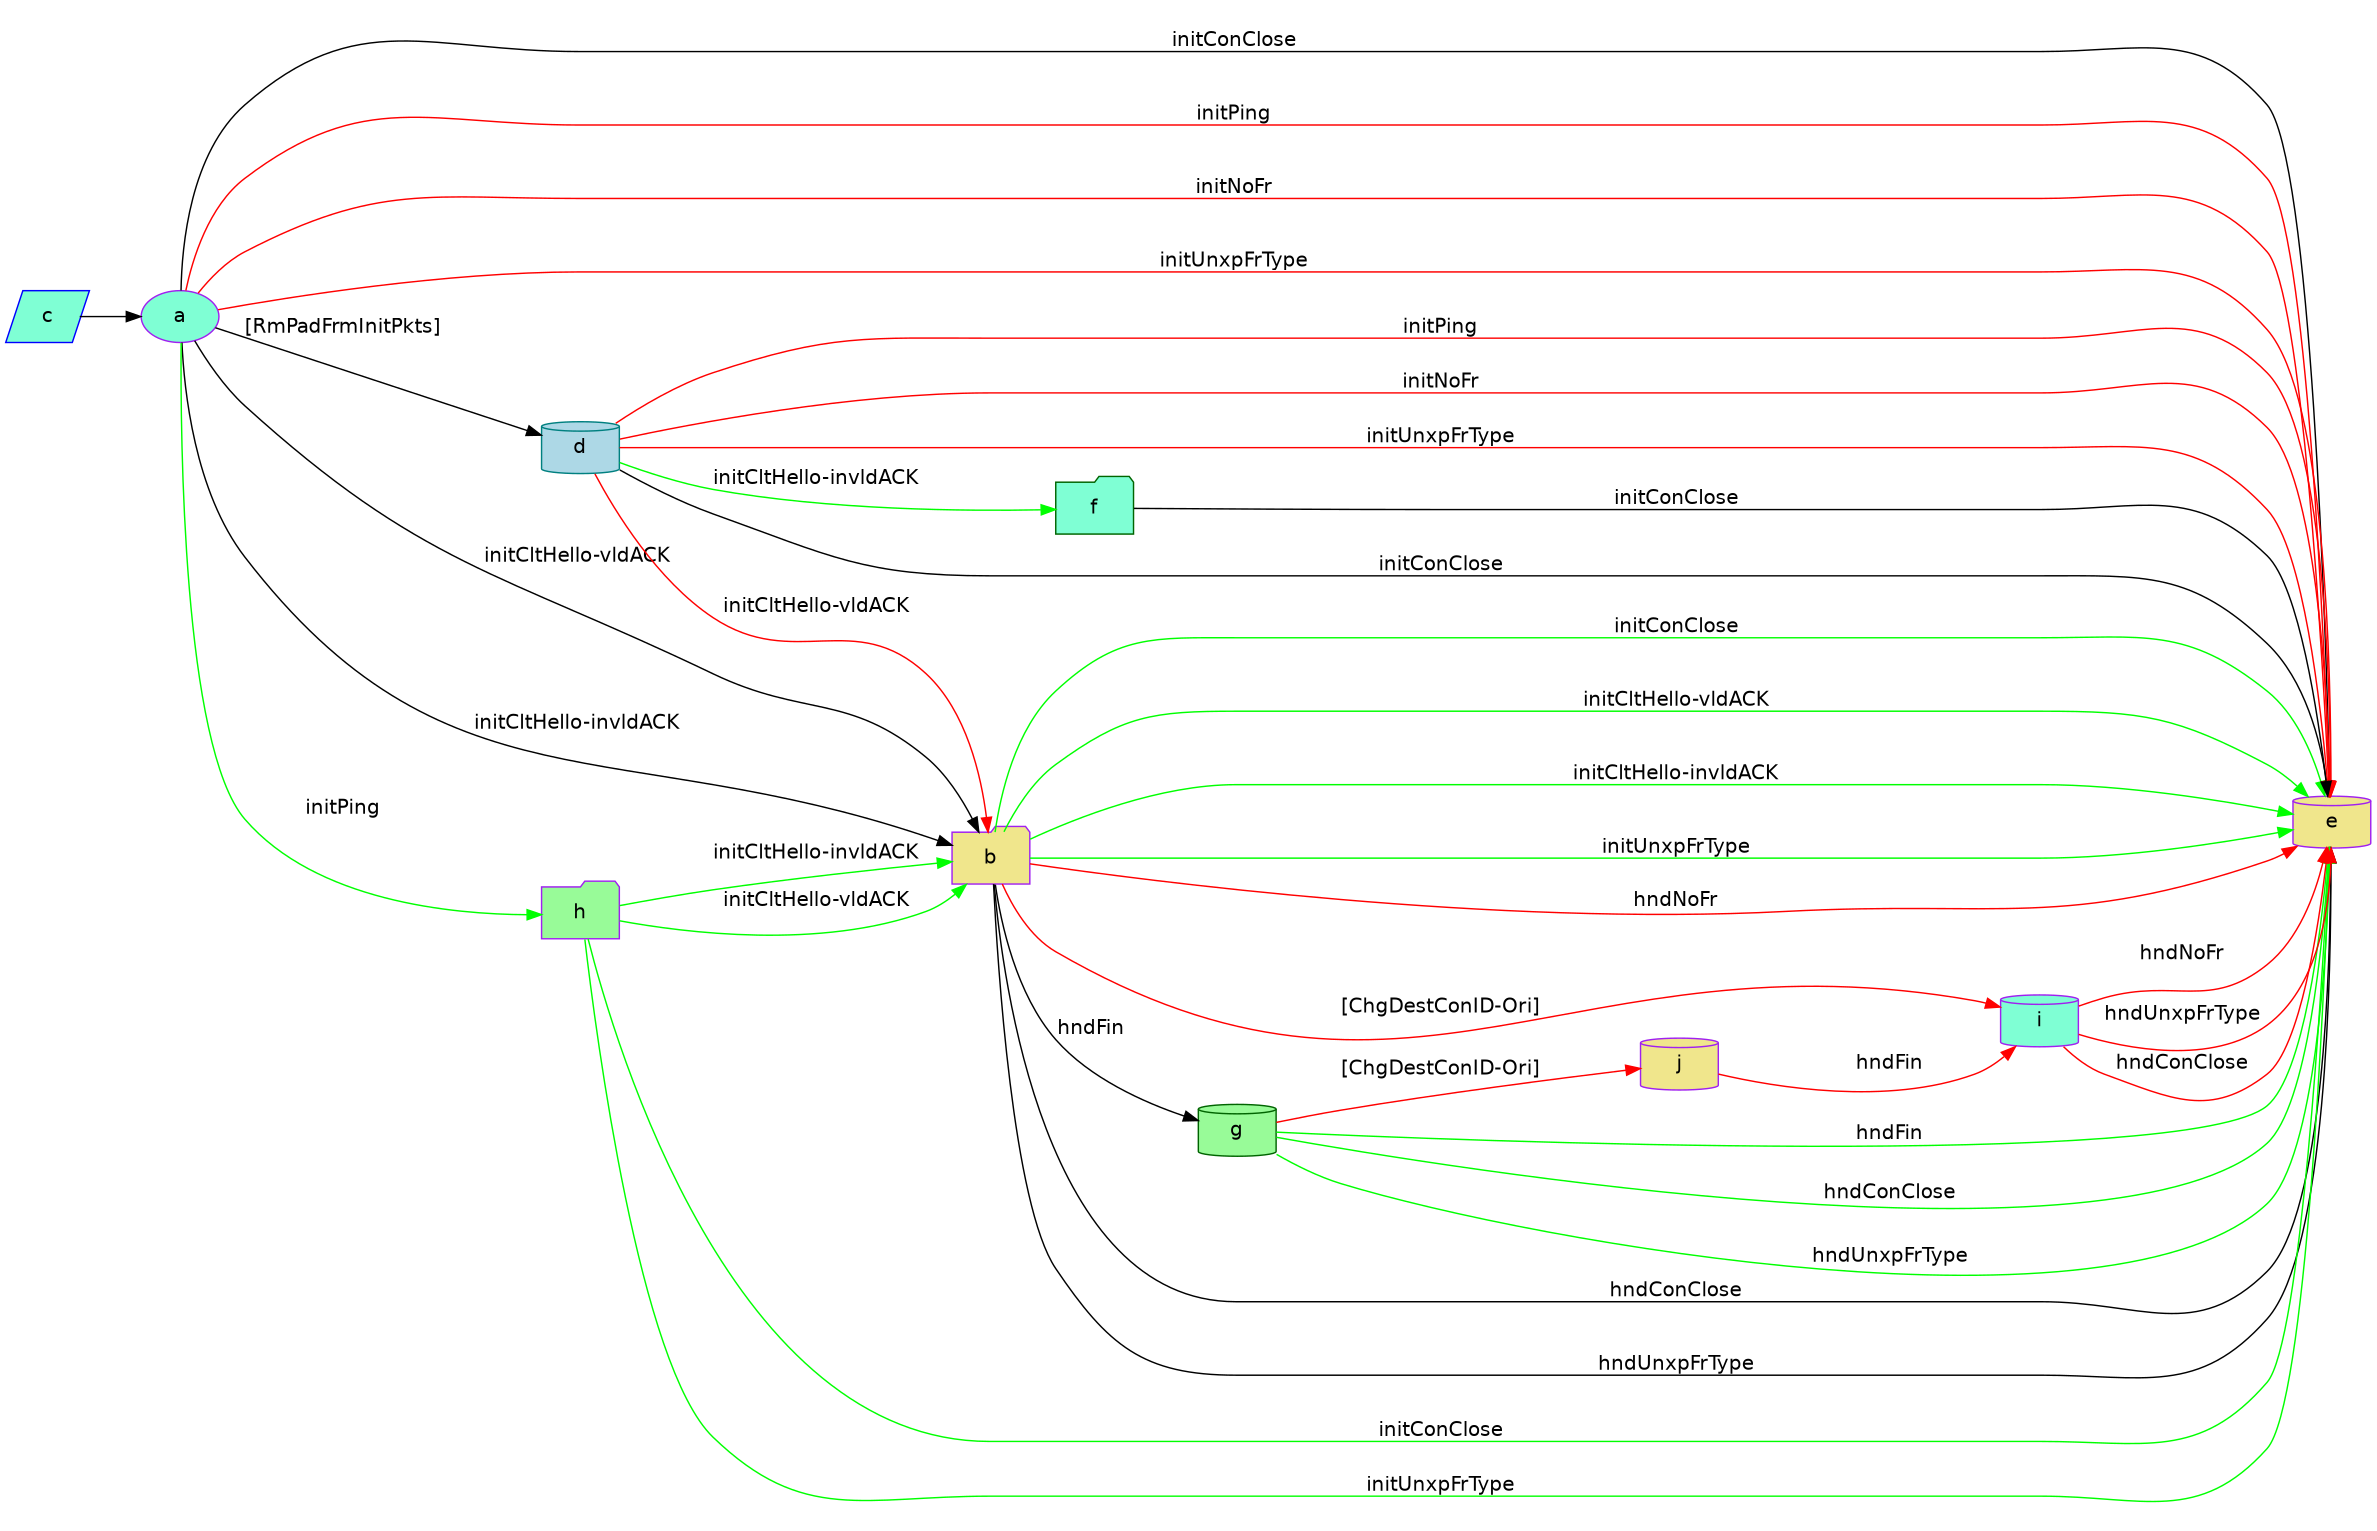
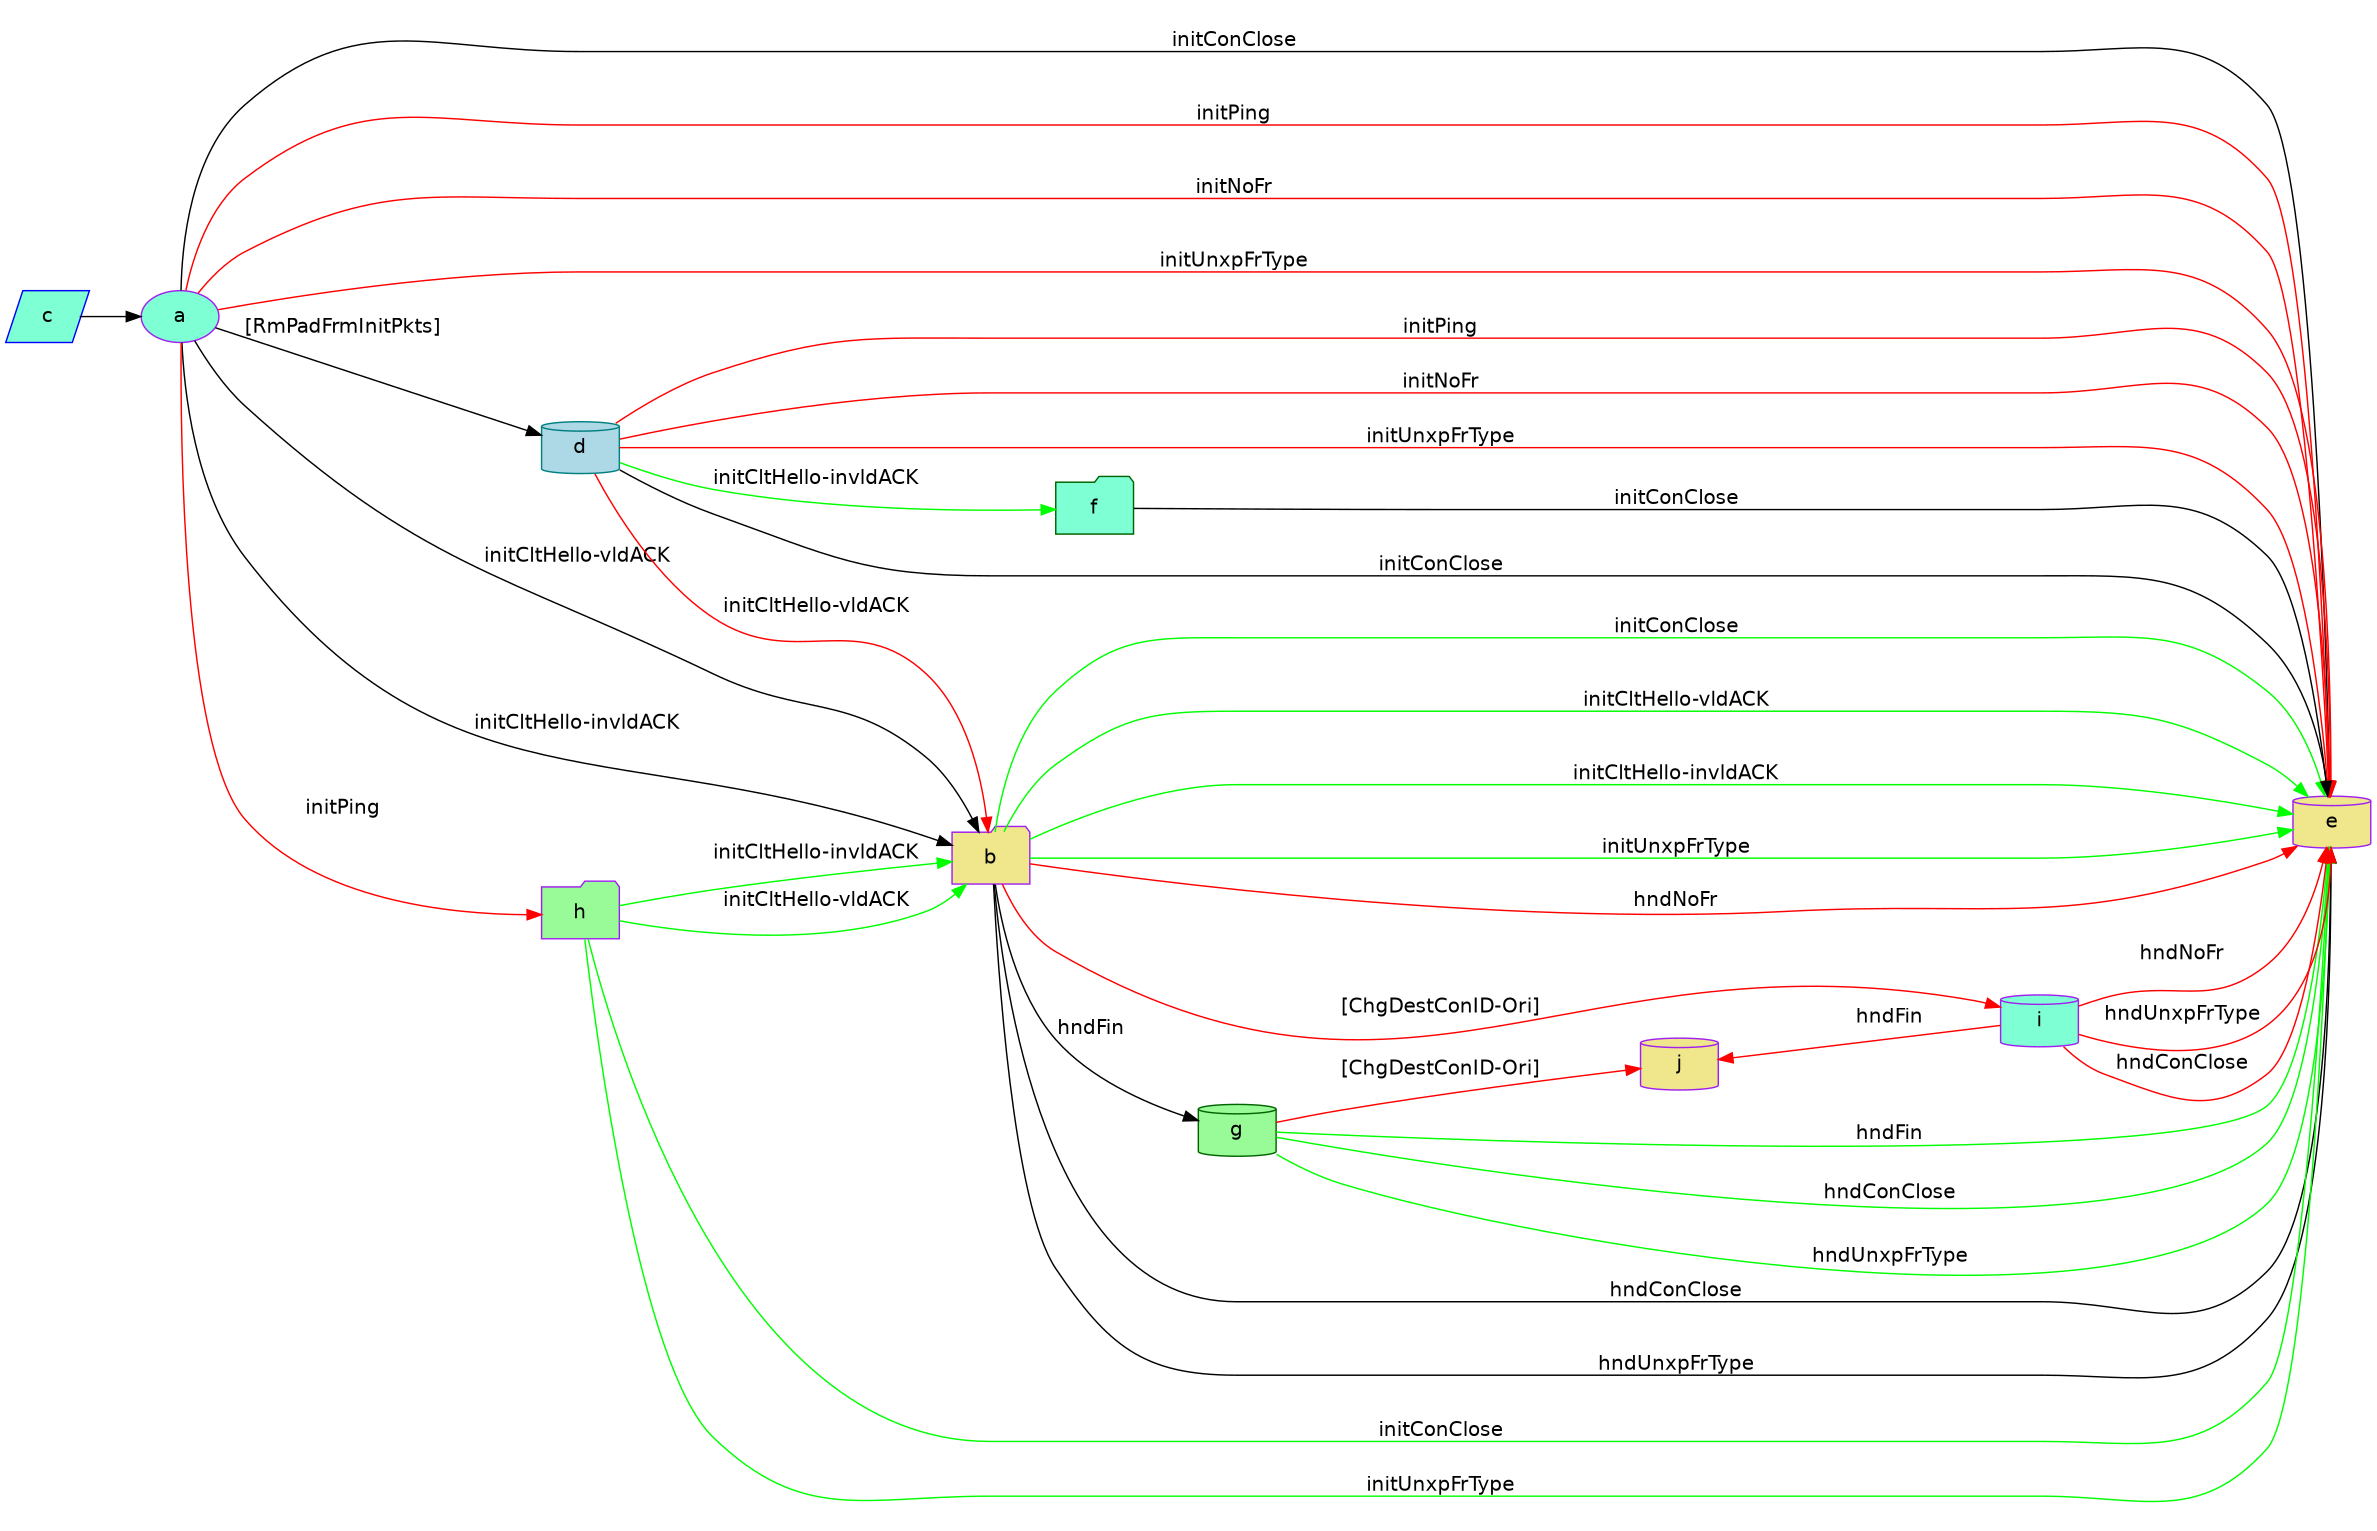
edge "a" -> "h": color green -> red
edge "j" -> "i": reversed
